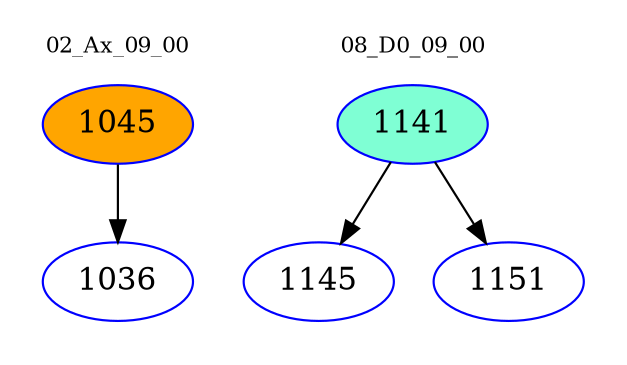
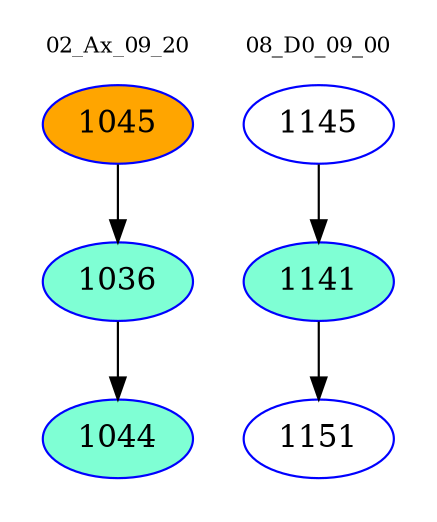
cluster "02_Ax_09_00": label "02_Ax_09_00" -> "02_Ax_09_20"
edge "1141" -> "1145": reversed
node "1036": fillcolor white -> aquamarine
node "1044": added
